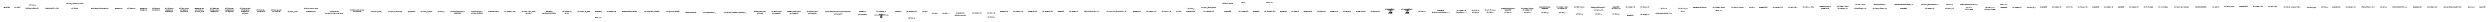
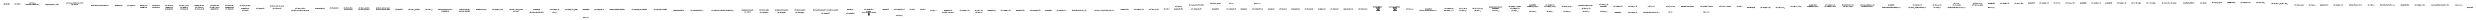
node "(<operator>.fieldAccess,elems.rsn_ie_len)": removed
